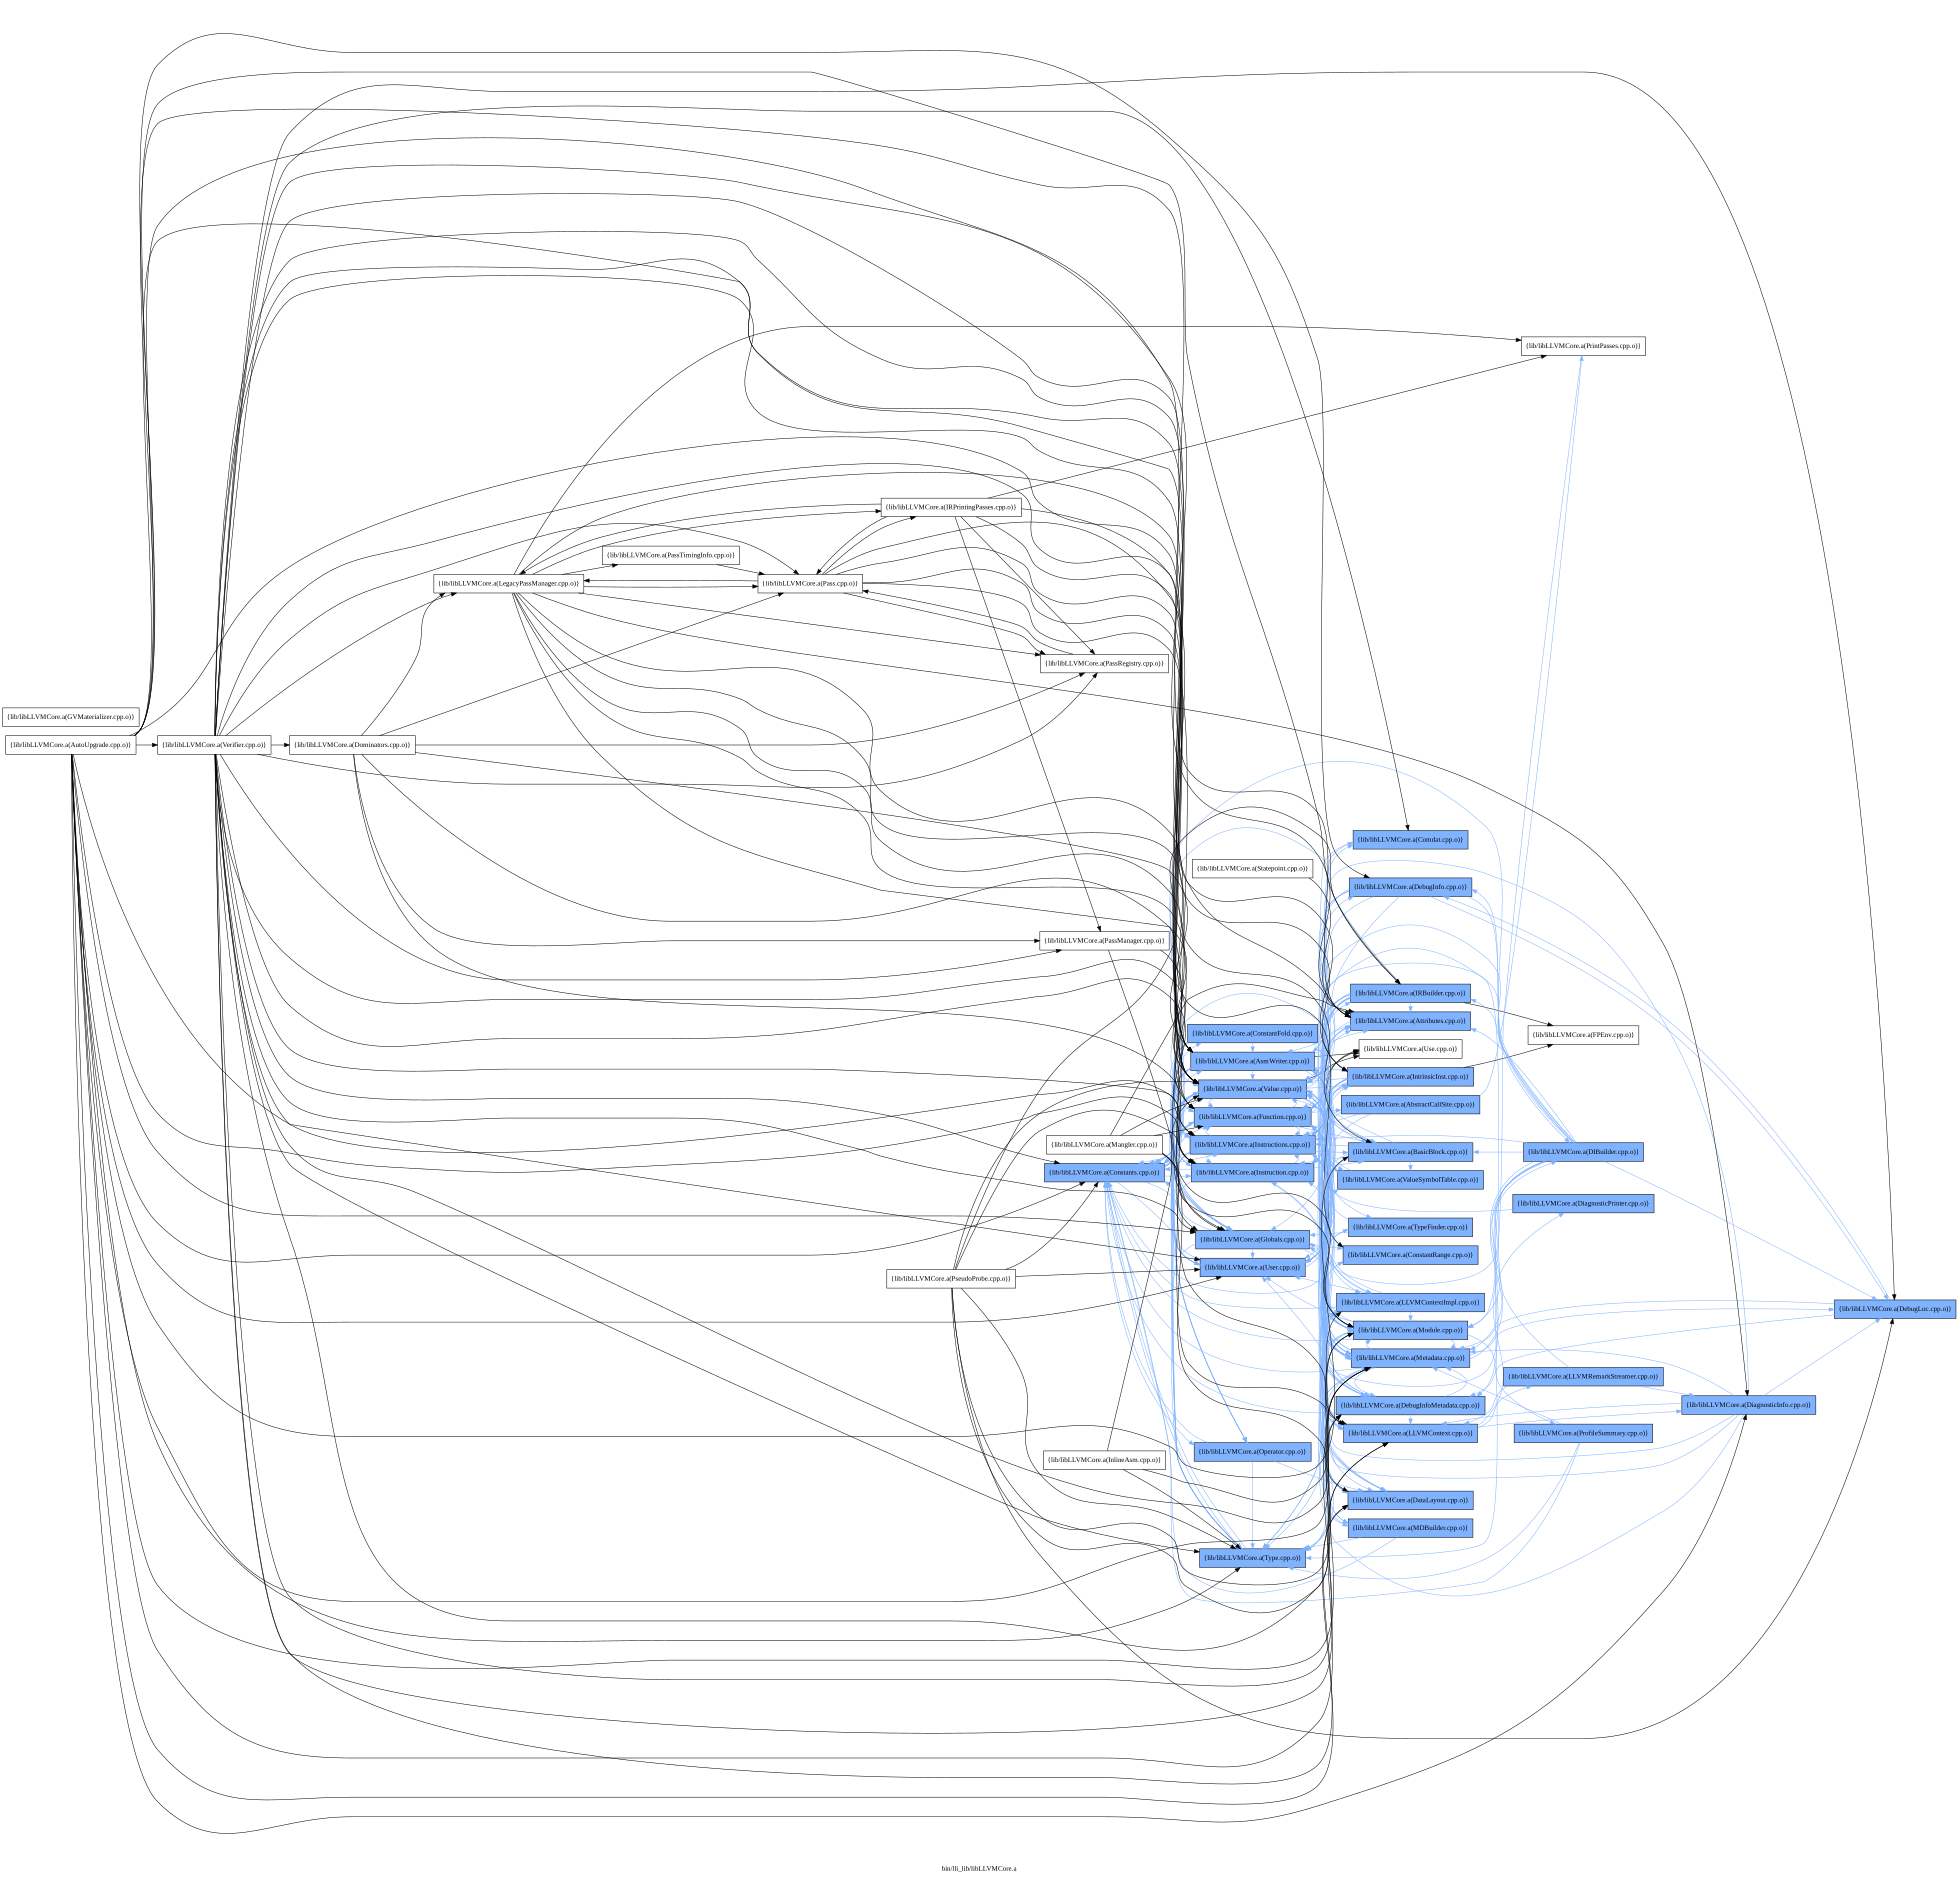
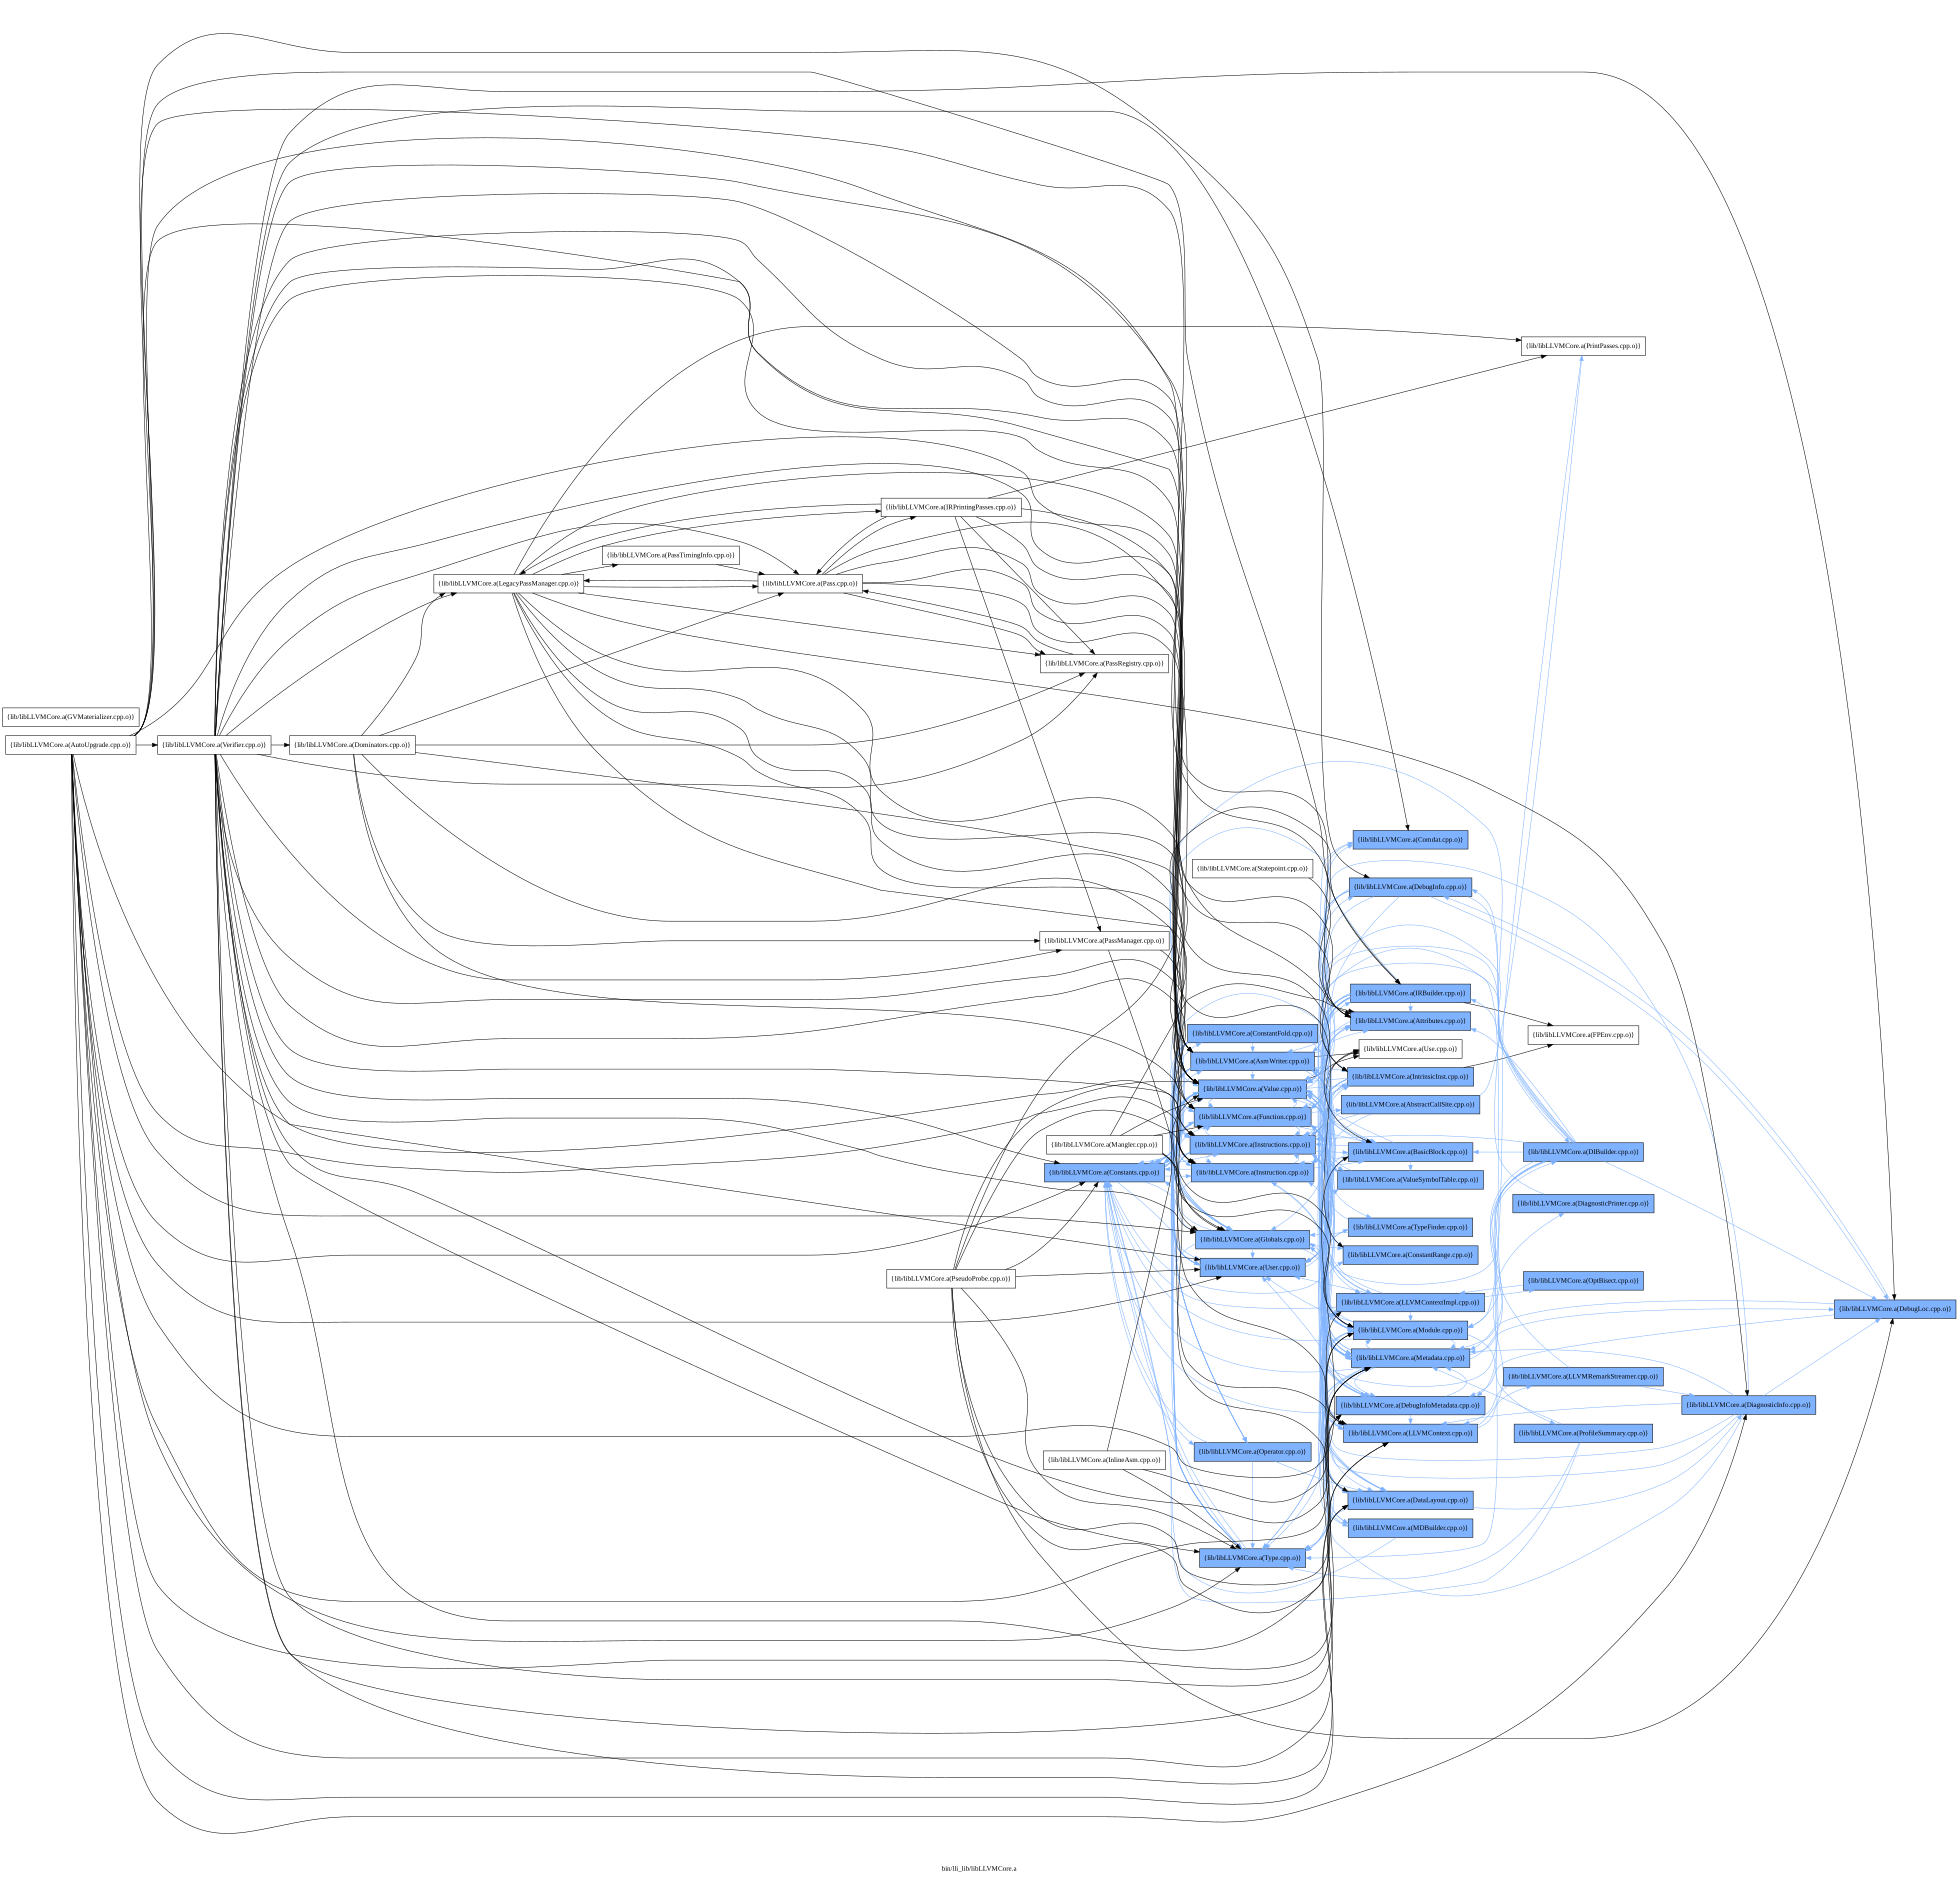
edge "{lib/libLLVMCore.a(Function.cpp.o)}" -> "{lib/libLLVMCore.a(Attributes.cpp.o)}": removed
edge "{lib/libLLVMCore.a(IntrinsicInst.cpp.o)}" -> "{lib/libLLVMCore.a(User.cpp.o)}": removed
edge "{lib/libLLVMCore.a(DiagnosticPrinter.cpp.o)}" -> "{lib/libLLVMCore.a(Function.cpp.o)}": now "{lib/libLLVMCore.a(DiagnosticPrinter.cpp.o)}" -> "{lib/libLLVMCore.a(Value.cpp.o)}"
node "{lib/libLLVMCore.a(OptBisect.cpp.o)}": added
edge "{lib/libLLVMCore.a(LLVMContext.cpp.o)}" -> "{lib/libLLVMCore.a(DiagnosticInfo.cpp.o)}": now "{lib/libLLVMCore.a(DataLayout.cpp.o)}" -> "{lib/libLLVMCore.a(DiagnosticInfo.cpp.o)}"
edge "{lib/libLLVMCore.a(MDBuilder.cpp.o)}" -> "{lib/libLLVMCore.a(Type.cpp.o)}": removed
